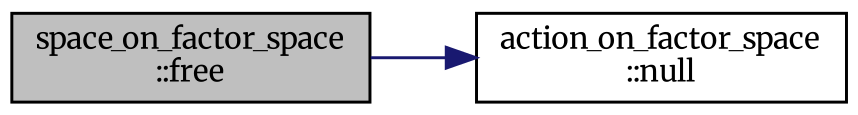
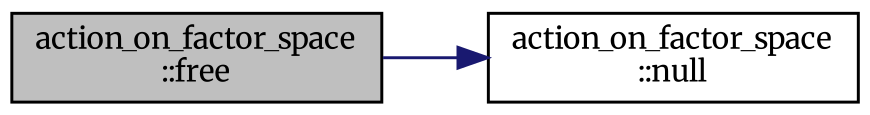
node "space_on_factor_space ::free": label "space_on_factor_space ::free" -> "action_on_factor_space ::free"
